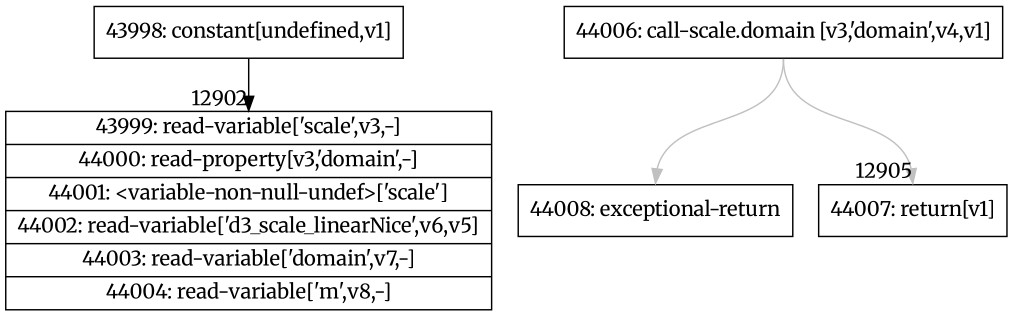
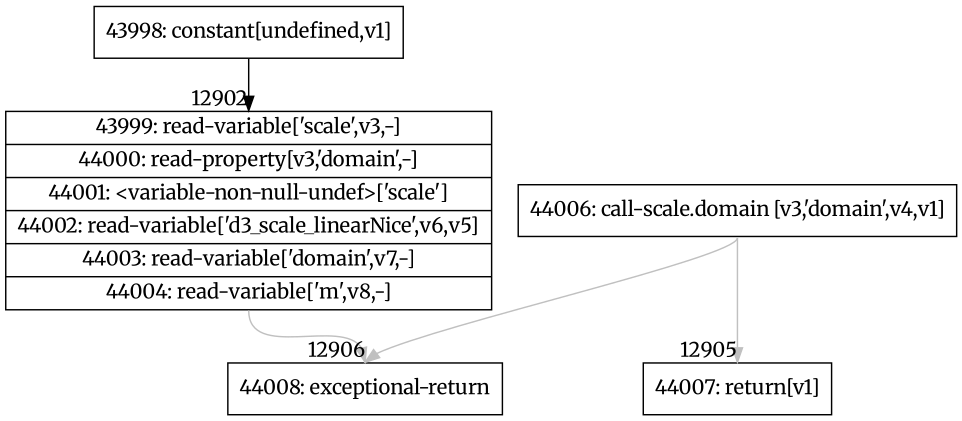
edge "43999: read-variable['scale',v3,-]" -> "44008: exceptional-return": added
